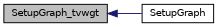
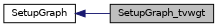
edge "SetupGraph" -> "SetupGraph_tvwgt": reversed
